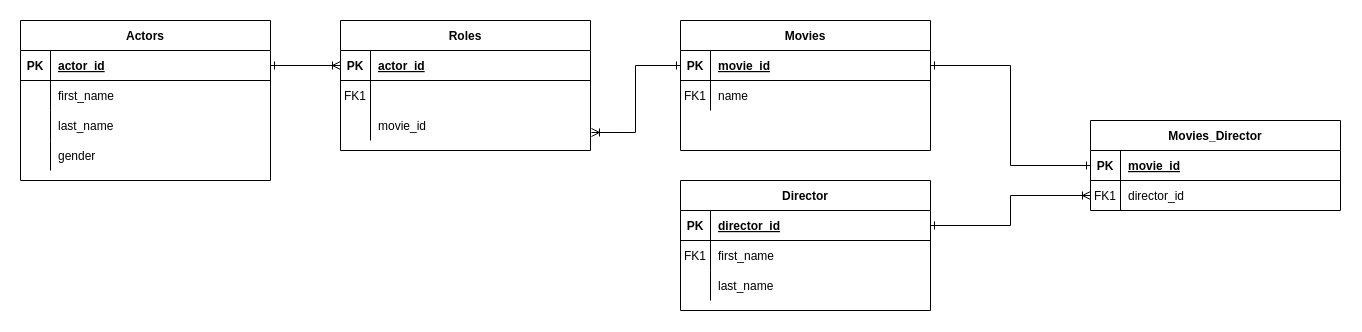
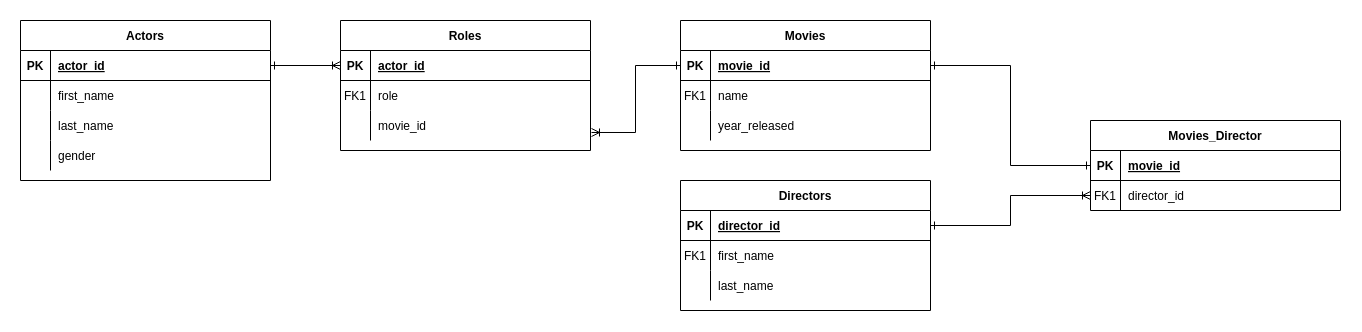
node "role": added
node "year_released": added
node "Director": label "Director" -> "Directors"
